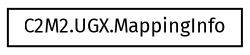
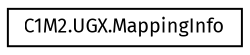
node "C2M2.UGX.MappingInfo": label "C2M2.UGX.MappingInfo" -> "C1M2.UGX.MappingInfo"
